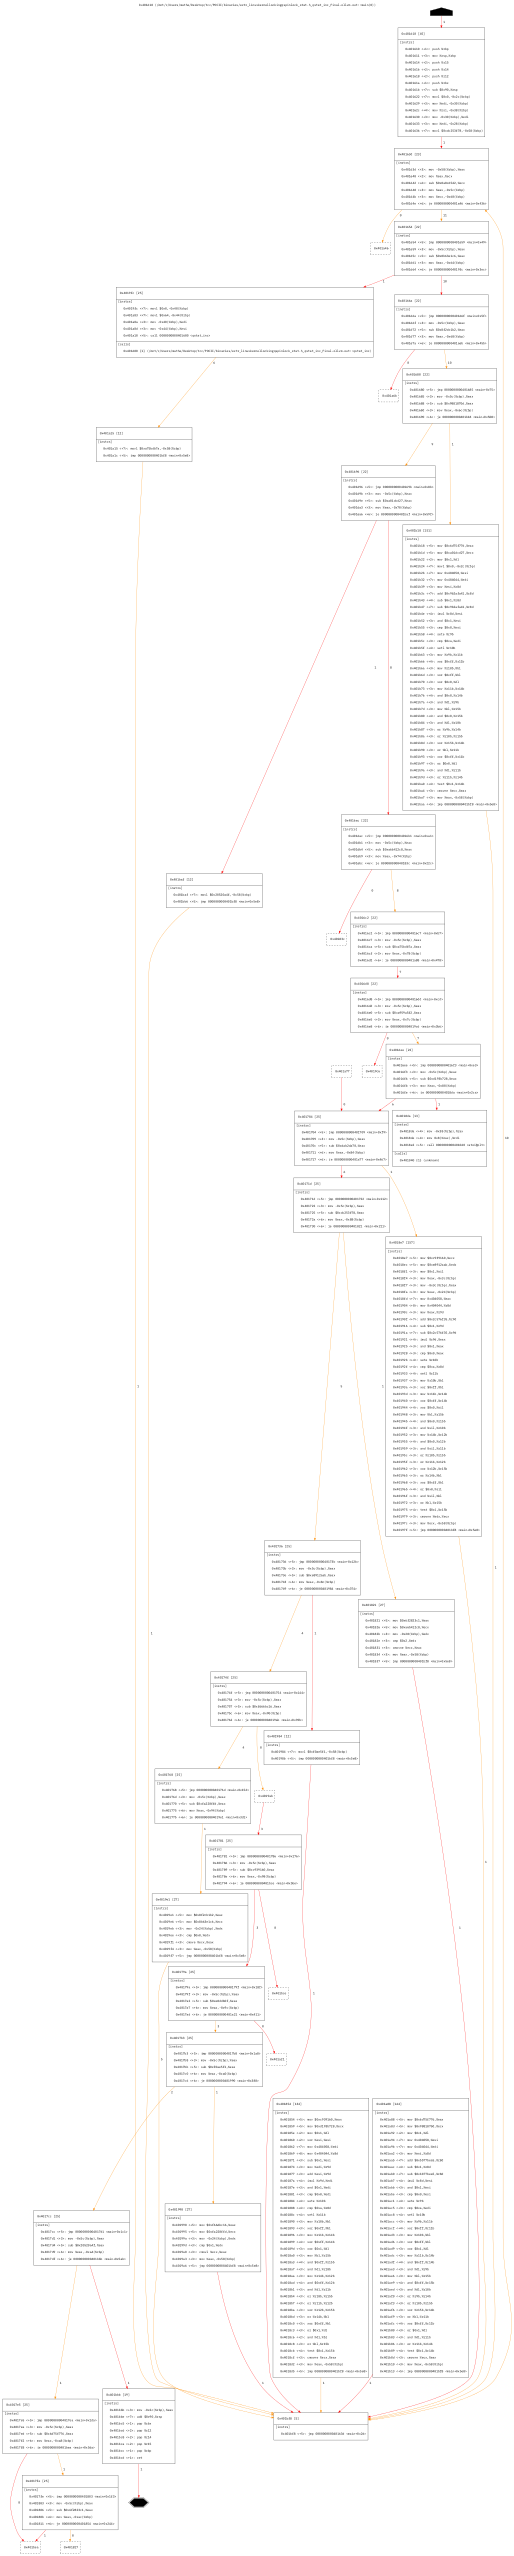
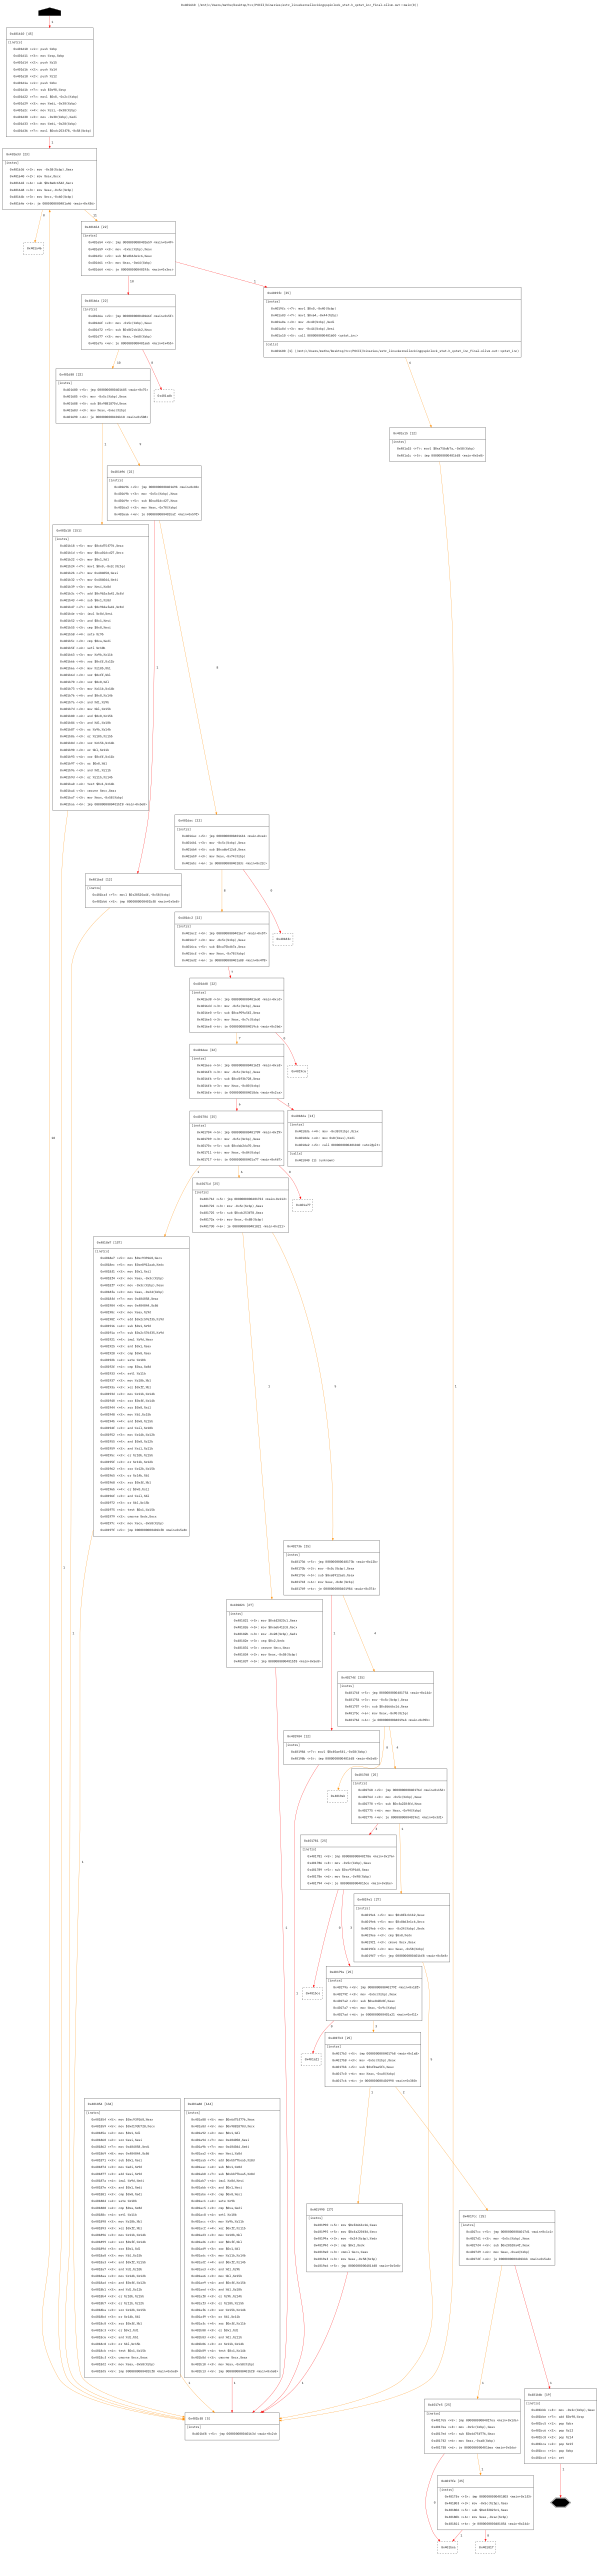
edge "0x401696 [22]" -> "0x4016ac [22]": color red -> darkorange
edge "0x401a77" -> "0x401704 [25]": reversed
edge "0x401704 [25]" -> "0x40171d [25]": color red -> darkorange
edge "0x4019ab" -> "0x401781 [25]": now "0x401768 [25]" -> "0x401781 [25]"
edge "0x4017fe [25]" -> "0x401817": color darkorange -> red
